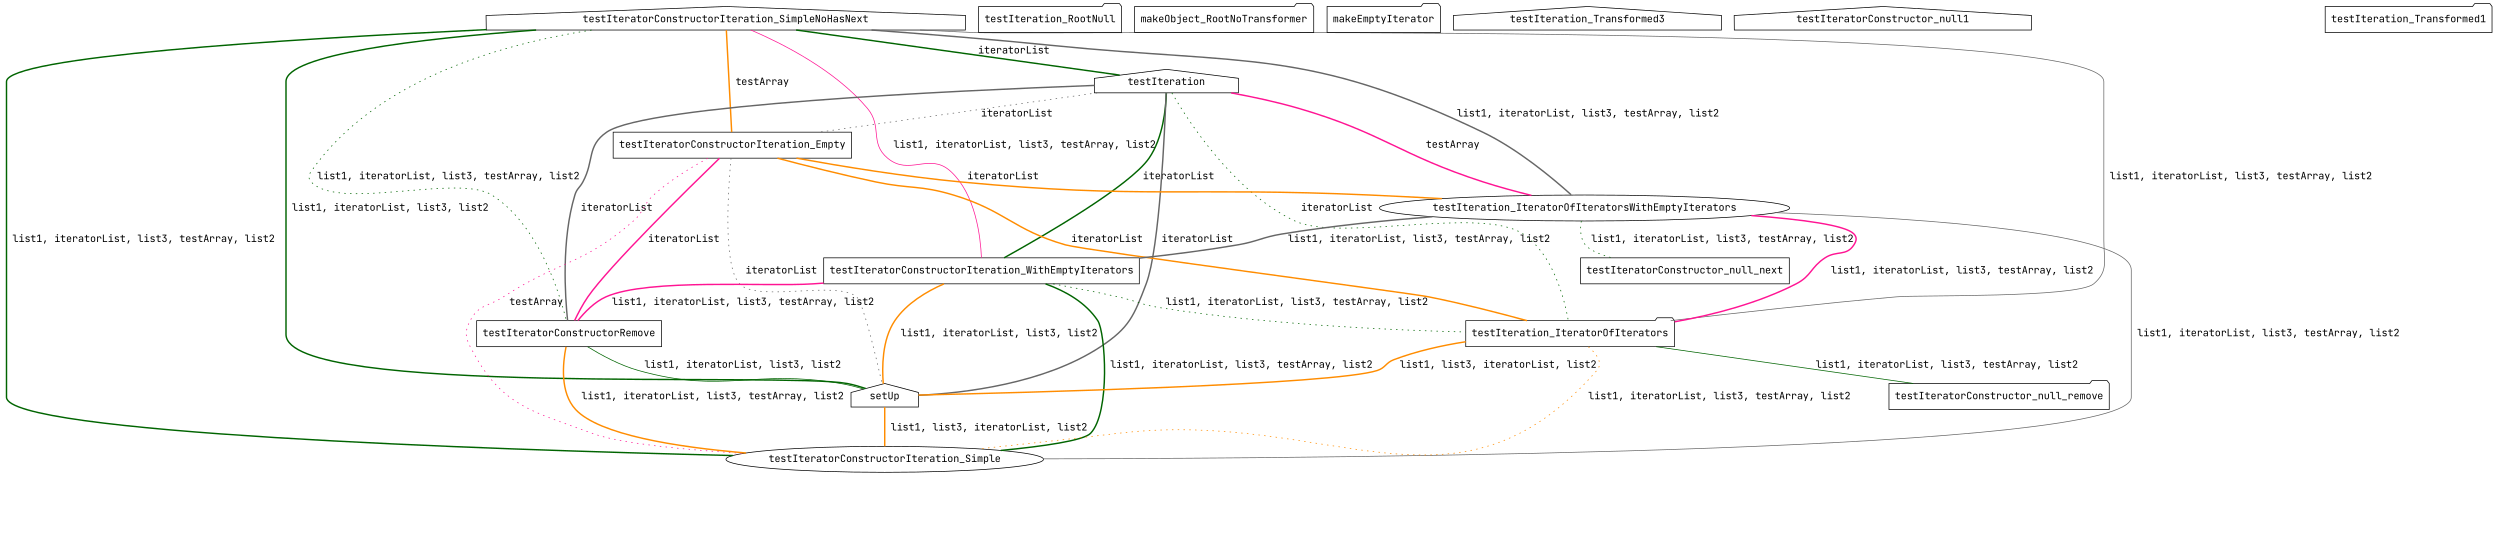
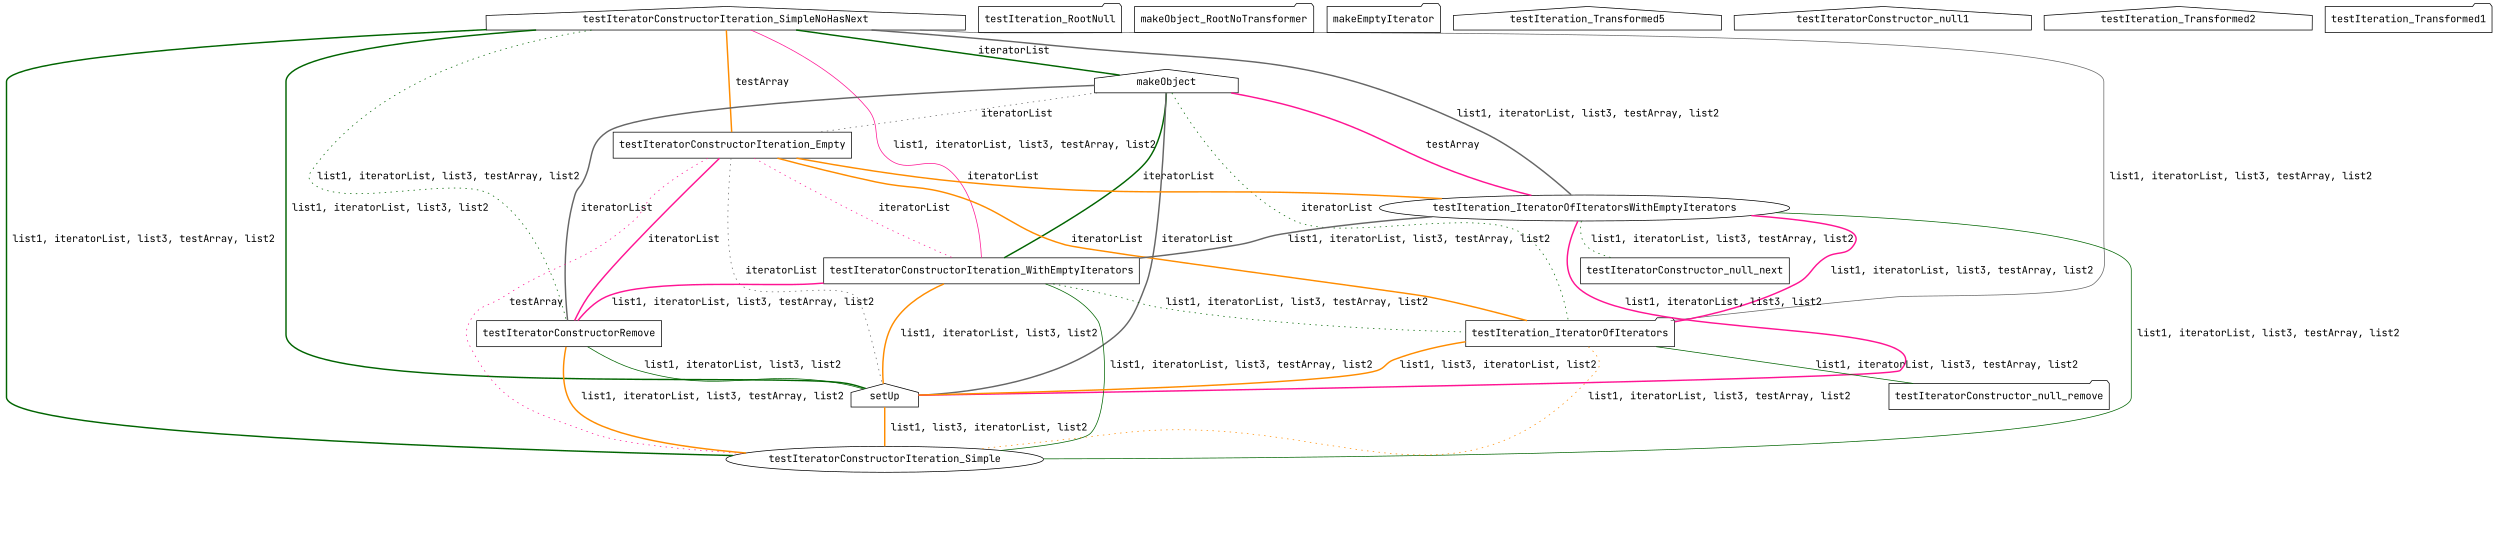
node "testIteration_Transformed3": label "testIteration_Transformed3" -> "testIteration_Transformed5"
node "testIteration_Transformed2": added
node "testIteration": label "testIteration" -> "makeObject"
edge "testIteratorConstructorIteration_Empty" -- "testIteratorConstructorIteration_WithEmptyIterators": added, label "iteratorList"
edge "testIteration_IteratorOfIteratorsWithEmptyIterators" -- "setUp": added, label "list1, iteratorList, list3, list2"
edge "testIteratorConstructorIteration_WithEmptyIterators" -- "testIteratorConstructorIteration_Simple": style bold -> solid
edge "testIteration_IteratorOfIteratorsWithEmptyIterators" -- "testIteratorConstructorIteration_Simple": color gray40 -> darkgreen
